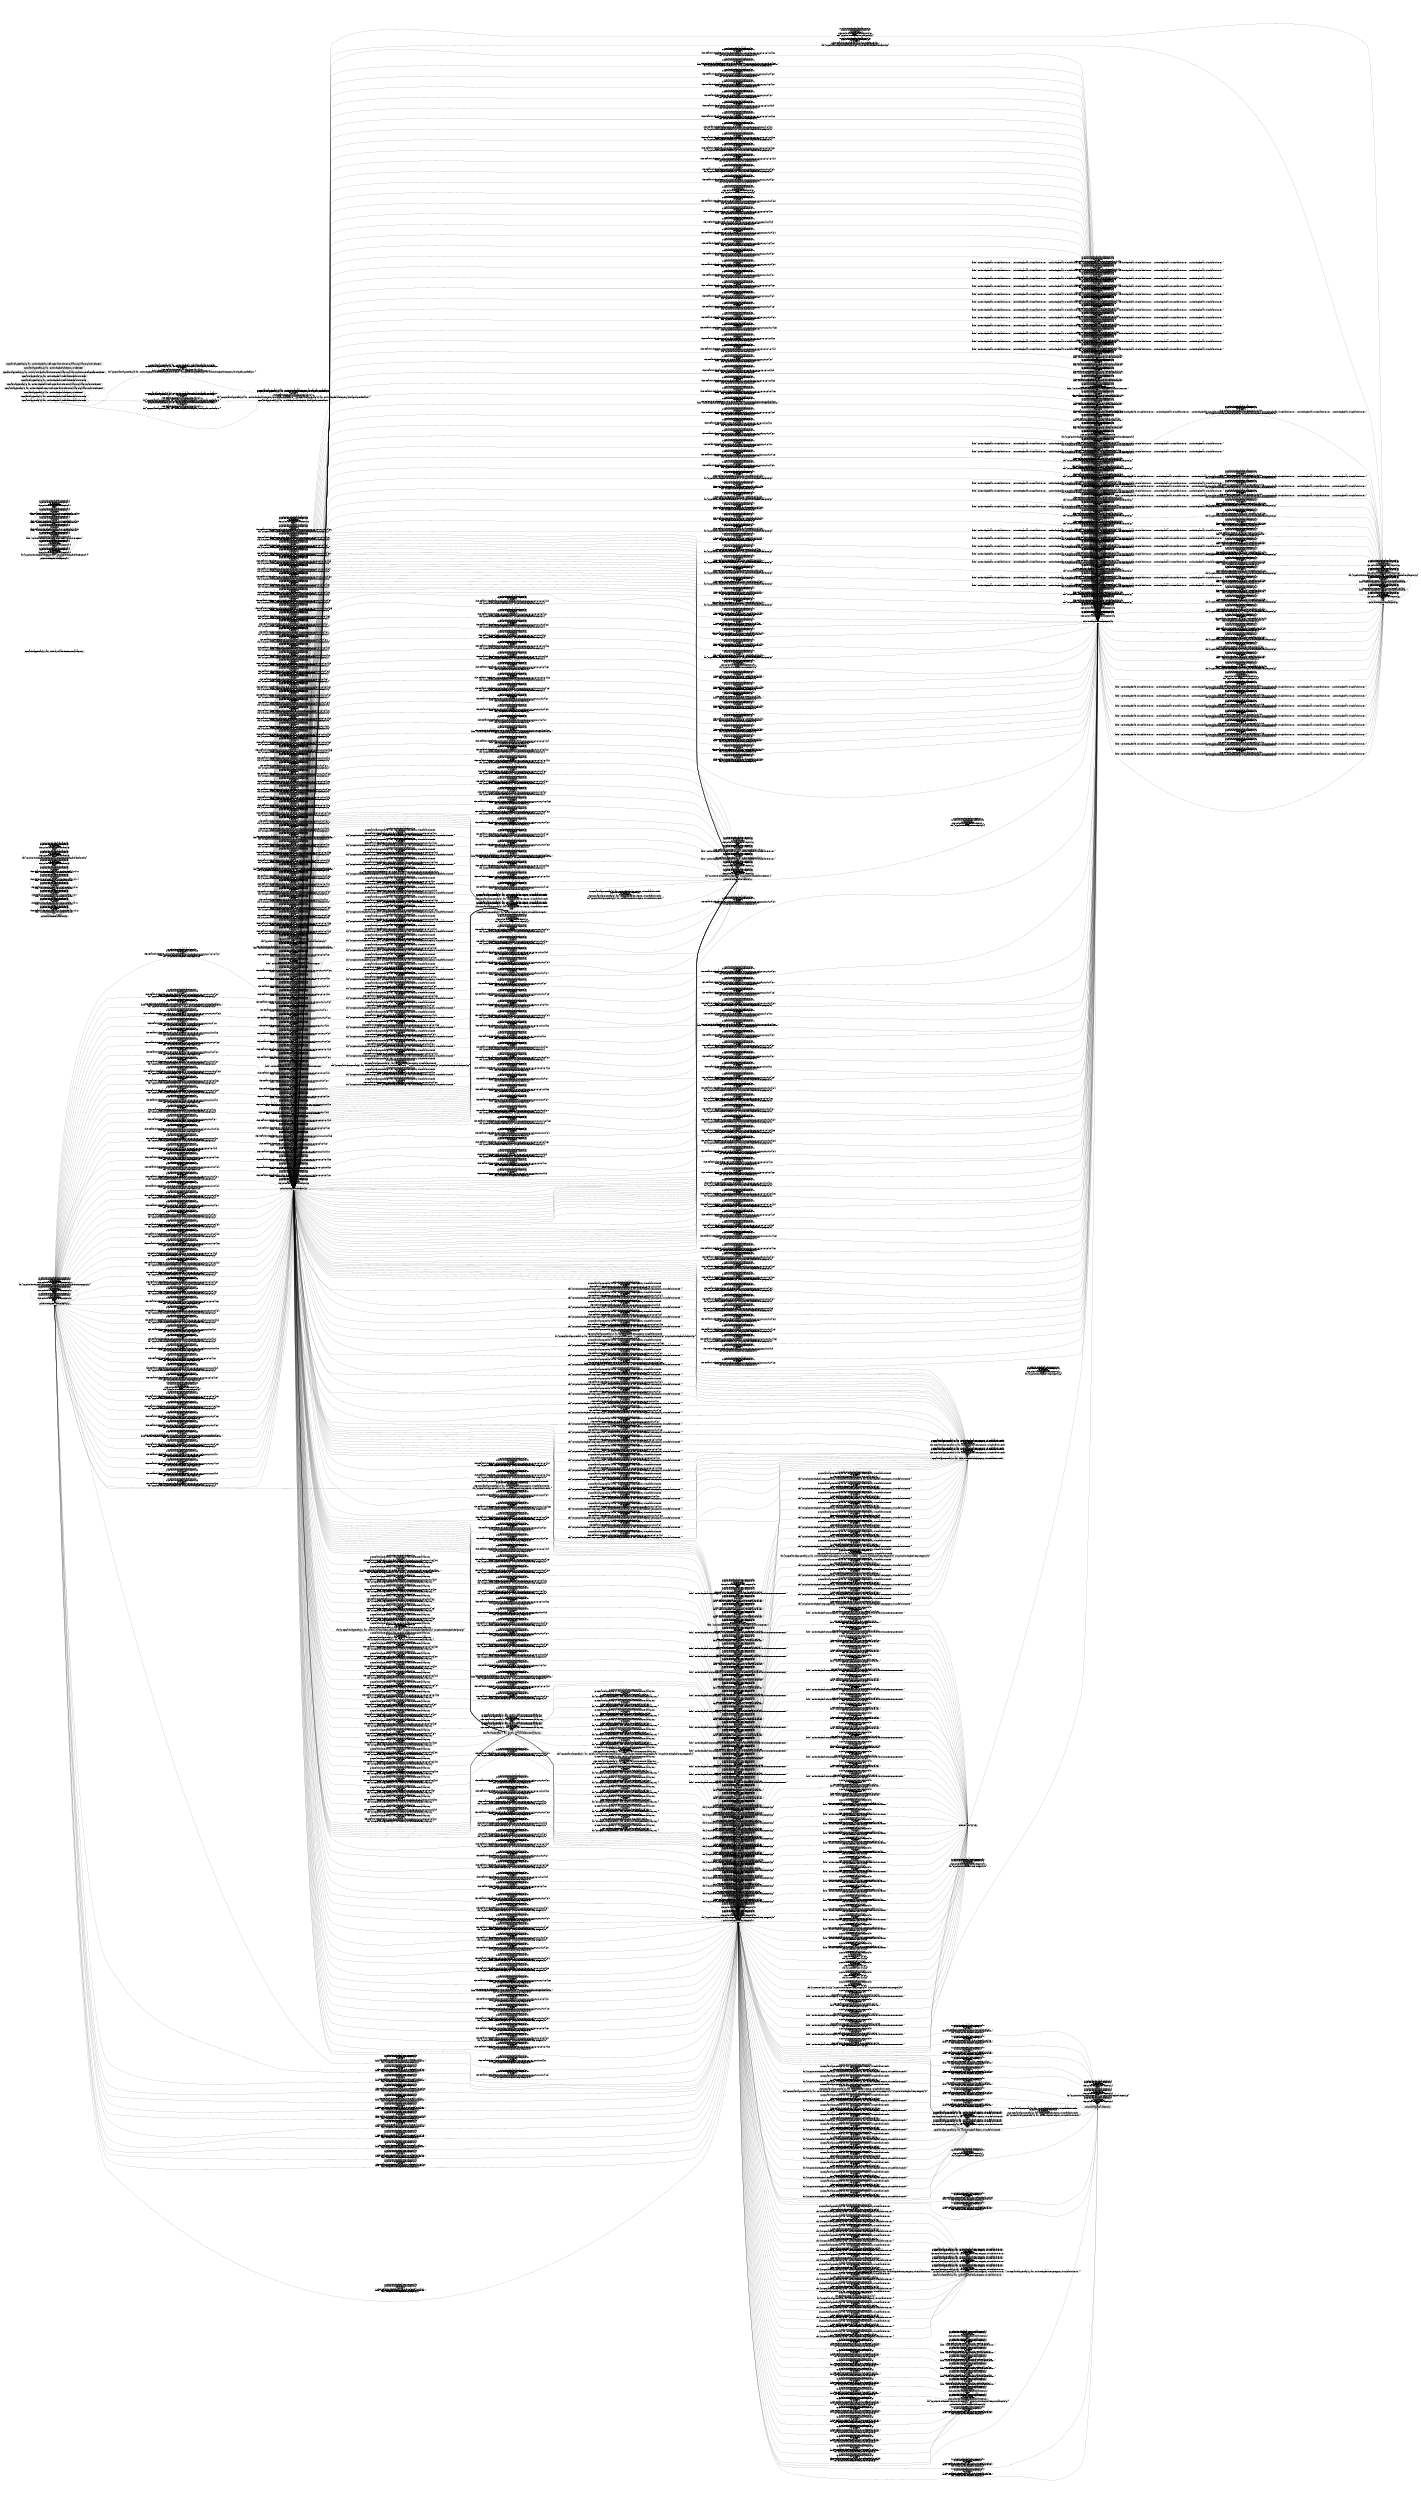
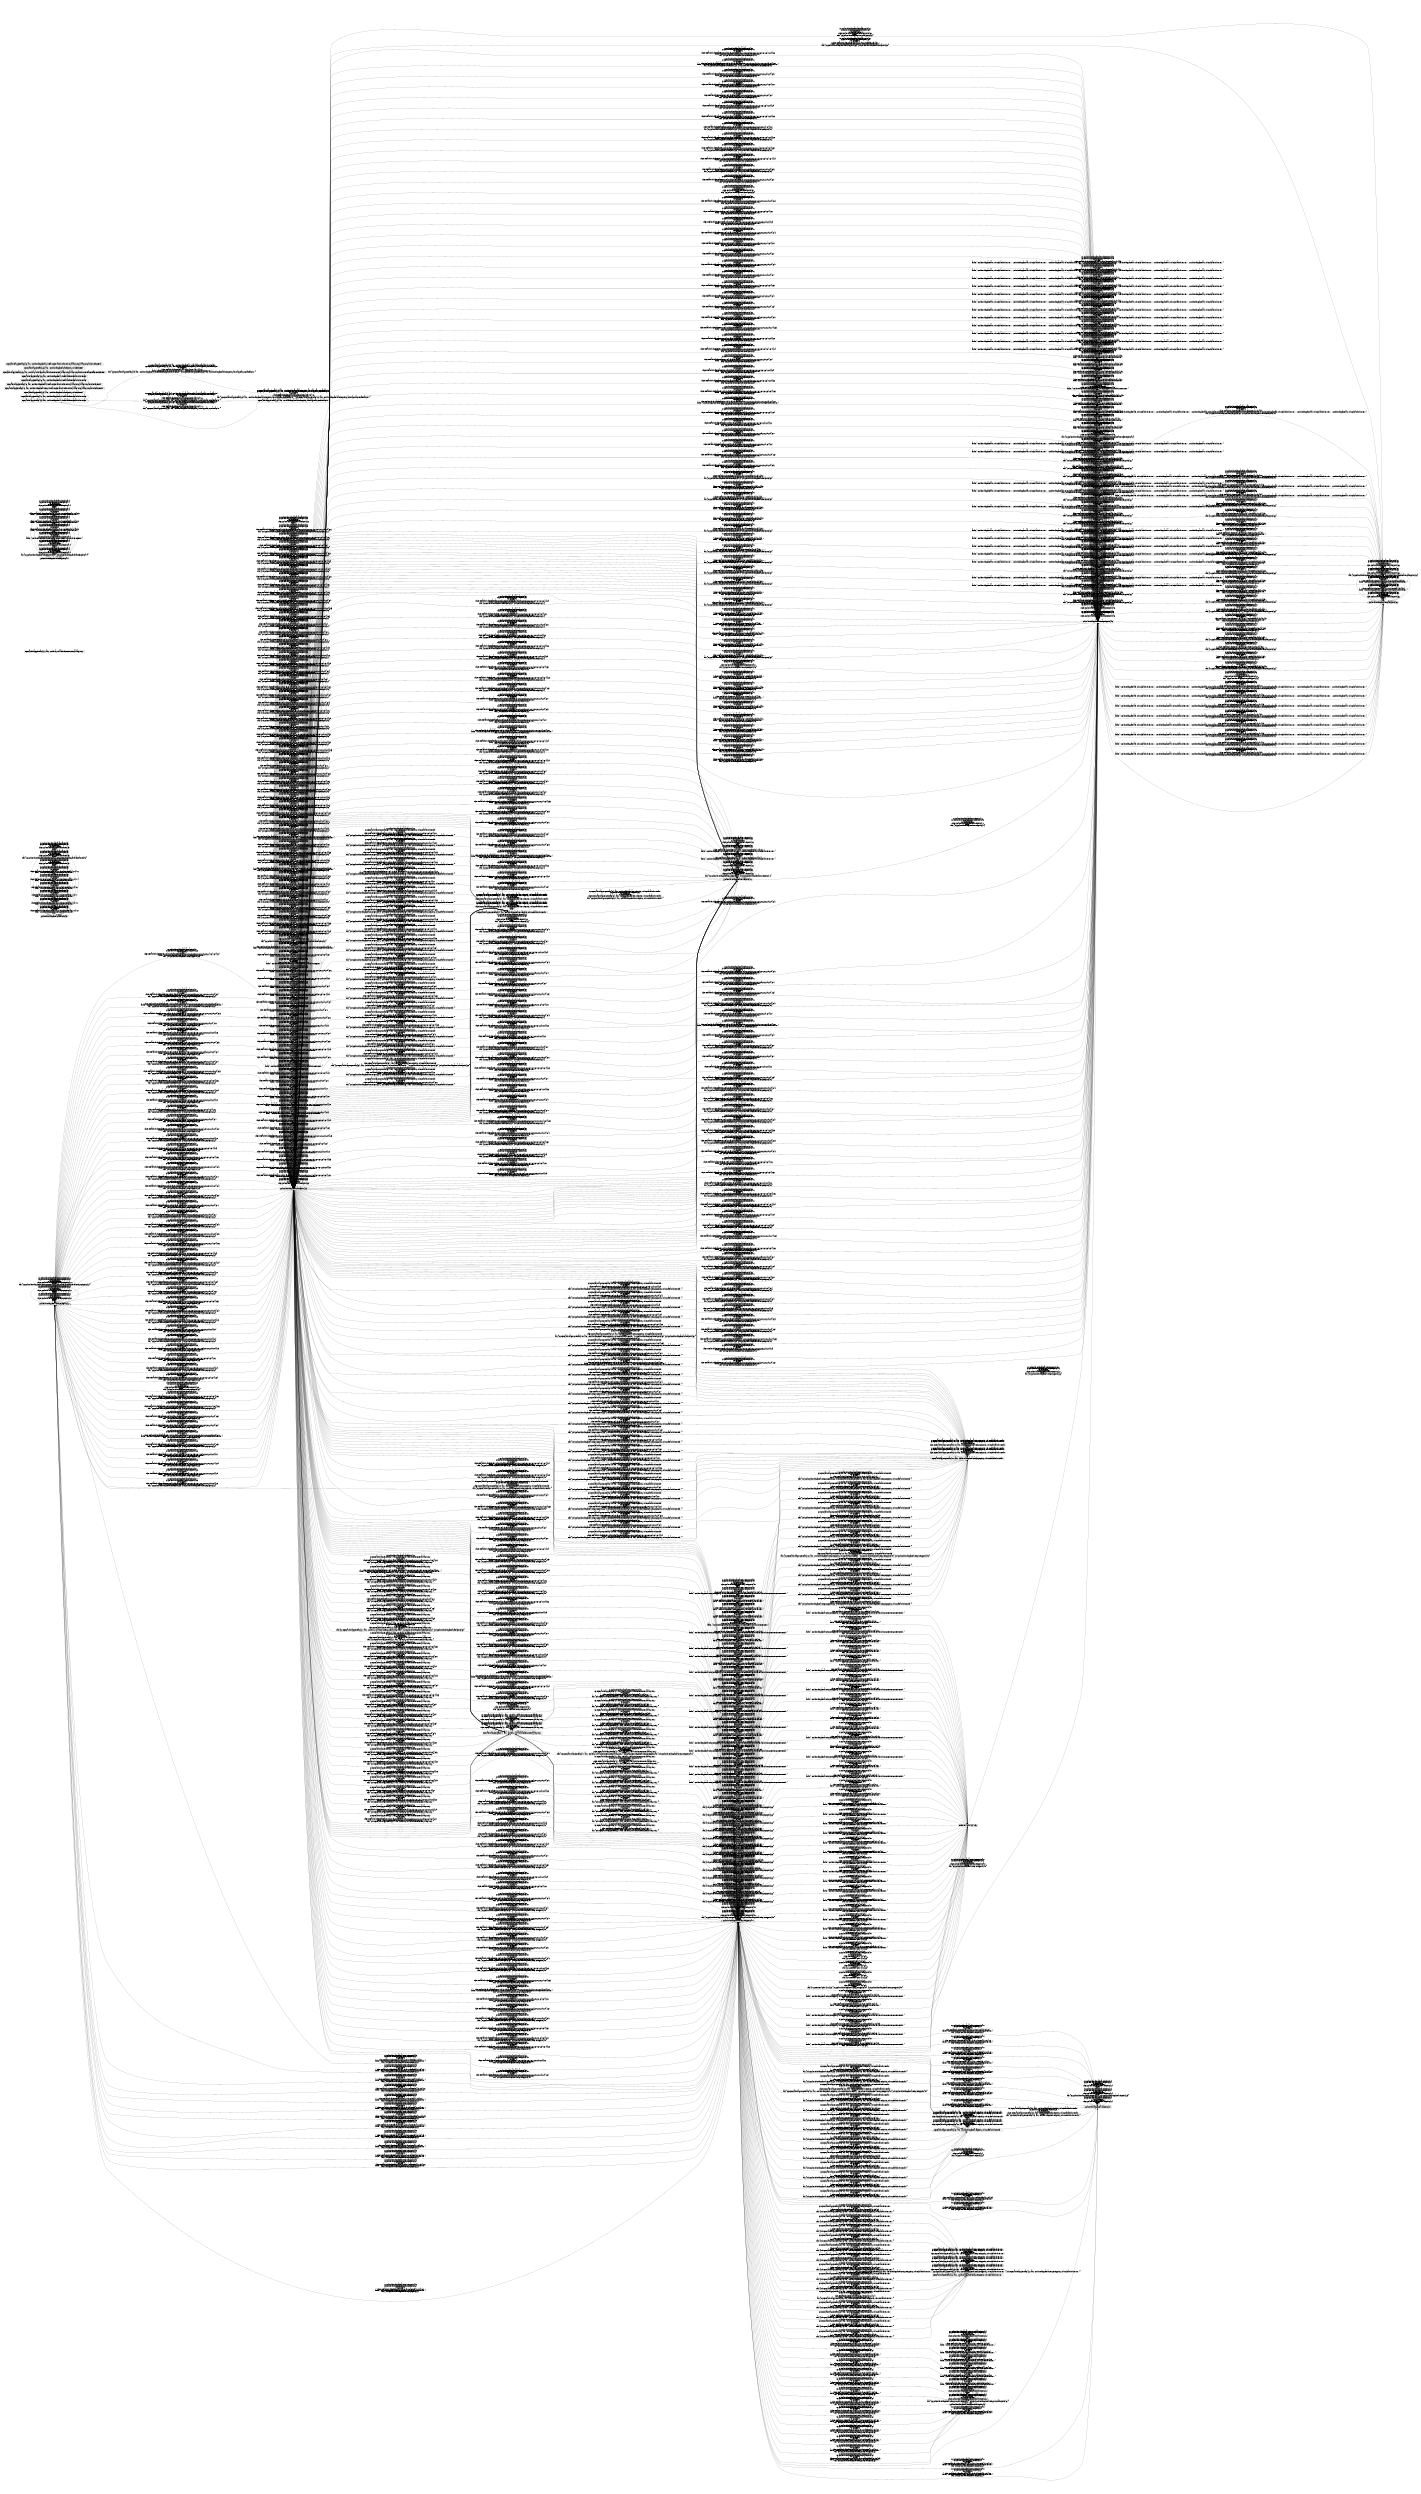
edge "ACT[com.kth.PuddingCamera.Setting.SettingActivity]900" -> "ACT[com.kth.PuddingCamera.CameraActivity]850": added, label "src: ACT[com.kth.PuddingCamera.Setting.SettingActivity]900 tgt: ACT[com.kth.PuddingCamera.CameraActivity]850 tag: implicit_back evt: implicit_back_event widget: ACT[com.kth.PuddingCamera.Setting.SettingActivity]900 handler: [] stack: [[pop ACT[com.kth.PuddingCamera.Setting.SettingActivity]900]]"
